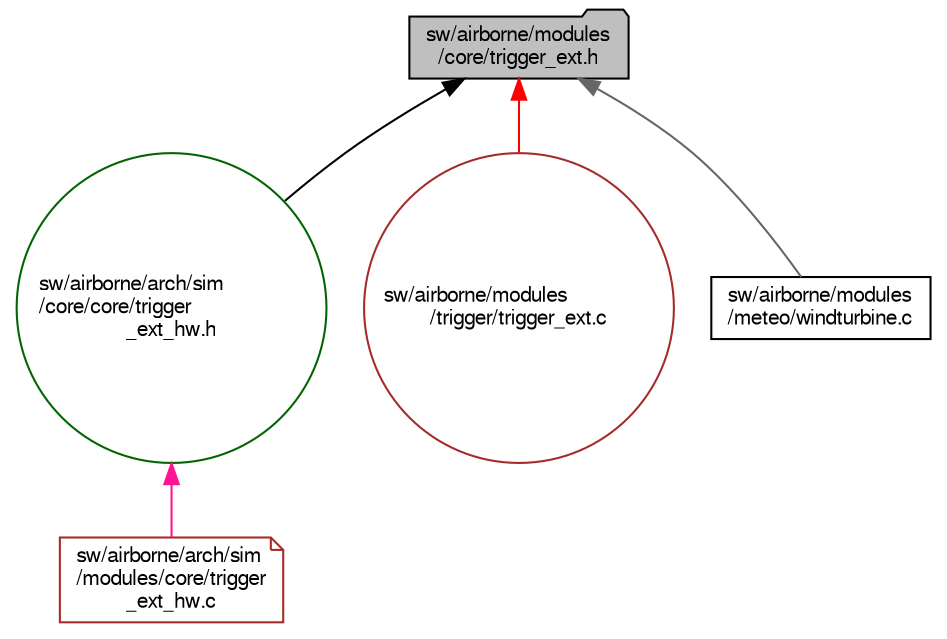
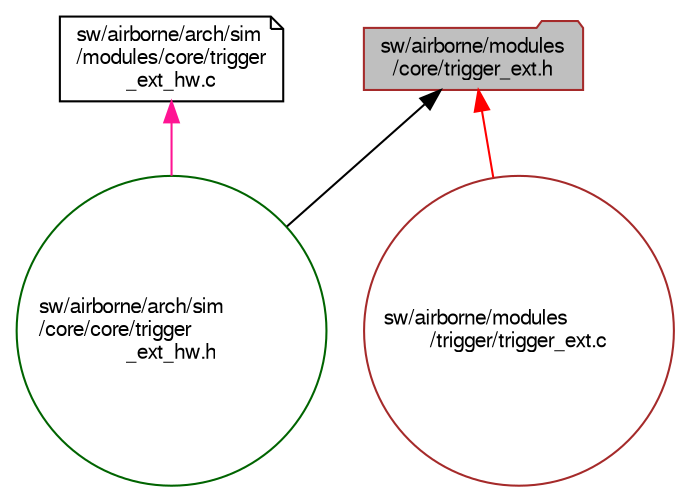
node "sw/airborne/modules /core/trigger_ext.h": color black -> brown
node "sw/airborne/modules /meteo/windturbine.c": removed
edge "sw/airborne/arch/sim /modules/core/trigger _ext_hw.c" -> "sw/airborne/arch/sim /core/core/trigger _ext_hw.h": reversed
node "sw/airborne/arch/sim /modules/core/trigger _ext_hw.c": color brown -> black
